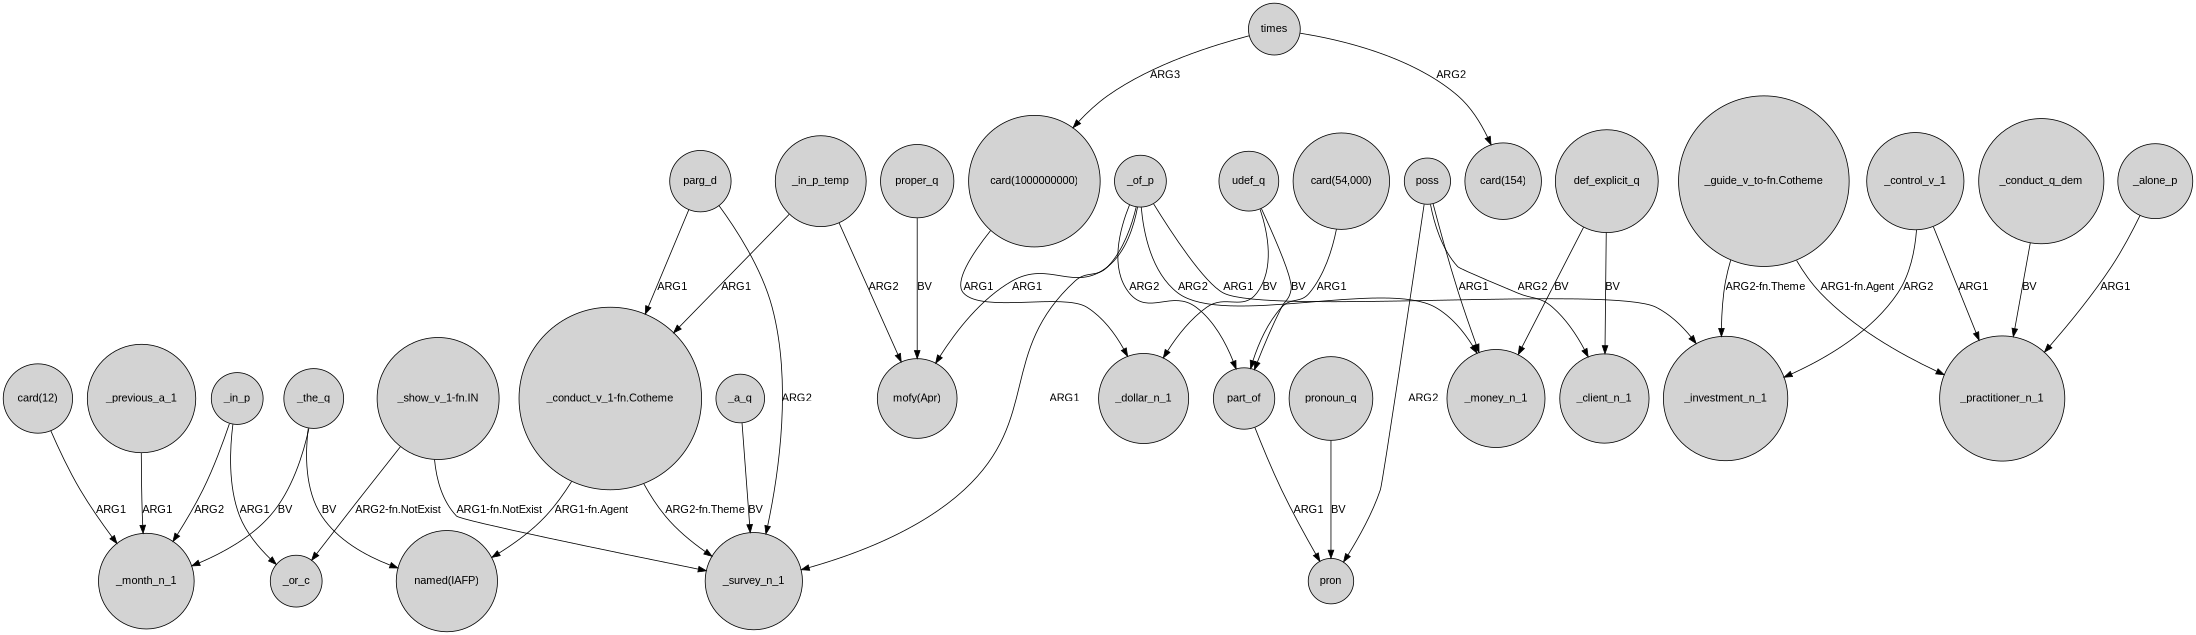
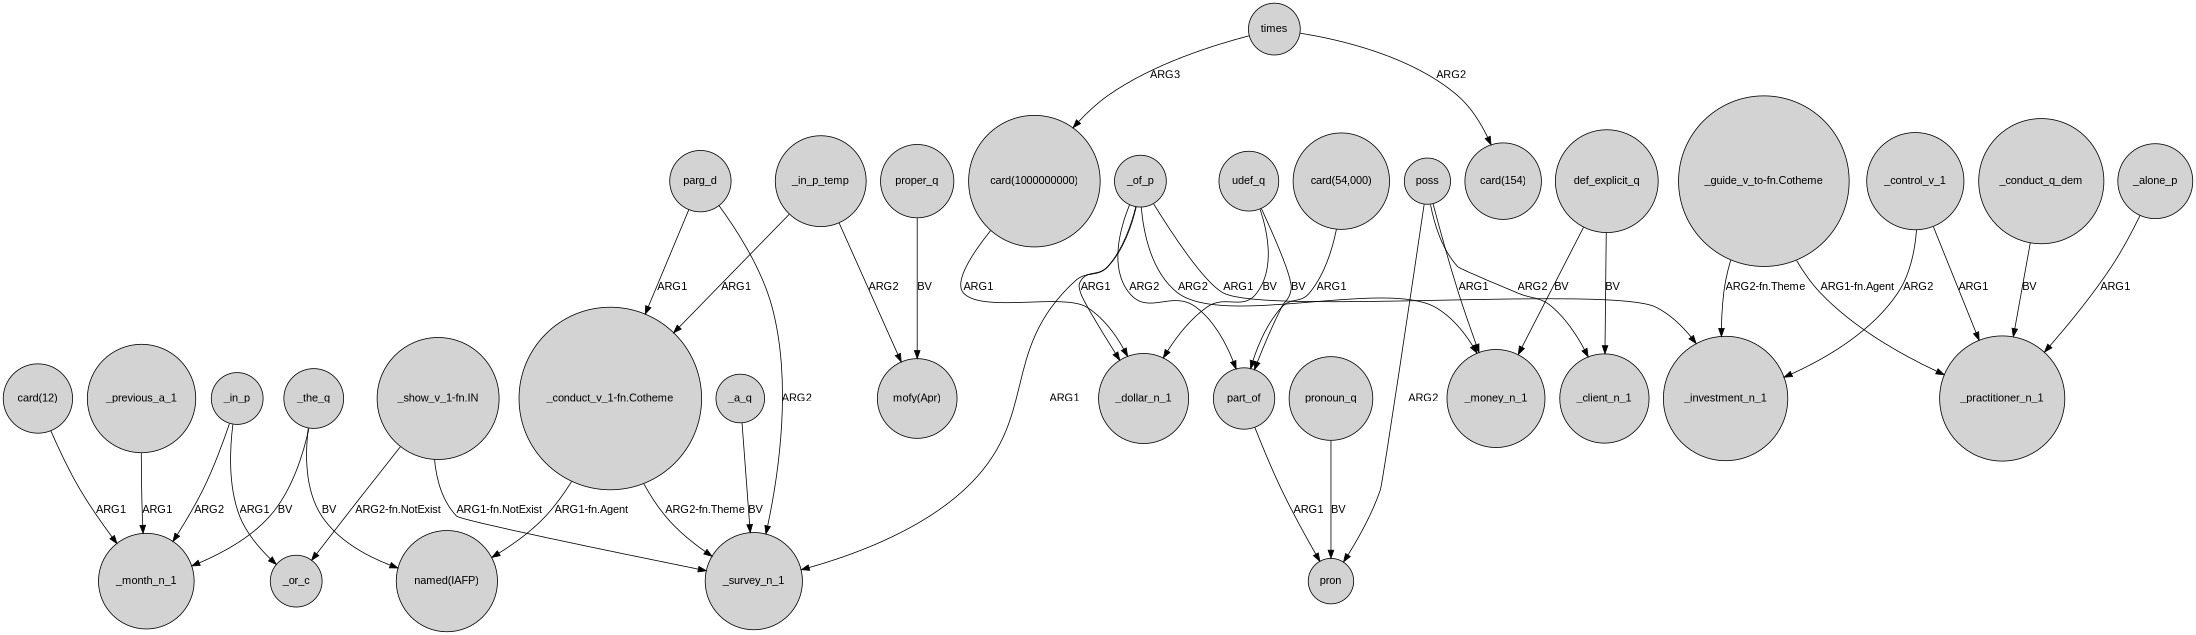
edge "_of_p" -> "mofy(Apr)": now "_of_p" -> "_dollar_n_1"
